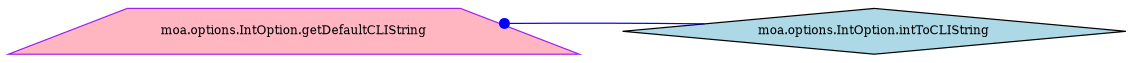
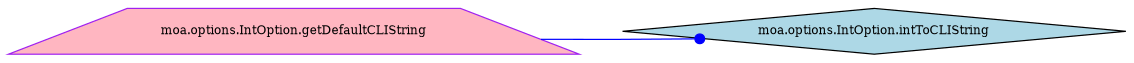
edge "moa.options.IntOption.intToCLIString" -> "moa.options.IntOption.getDefaultCLIString": reversed
